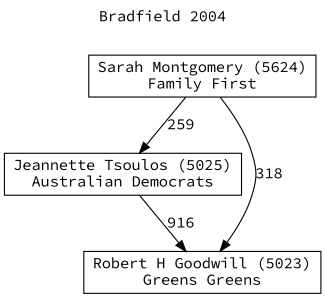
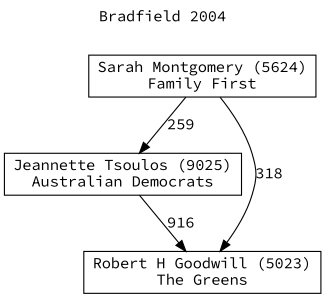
node "Jeannette Tsoulos (5025) Australian Democrats": label "Jeannette Tsoulos (5025) Australian Democrats" -> "Jeannette Tsoulos (9025) Australian Democrats"
node "Robert H Goodwill (5023) Greens Greens": label "Robert H Goodwill (5023) Greens Greens" -> "Robert H Goodwill (5023) The Greens"
